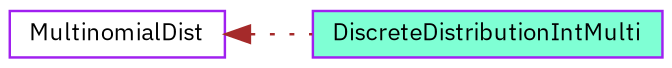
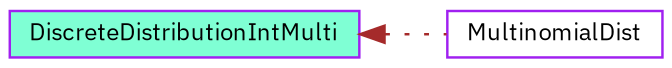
edge "DiscreteDistributionIntMulti" -> "MultinomialDist": reversed
